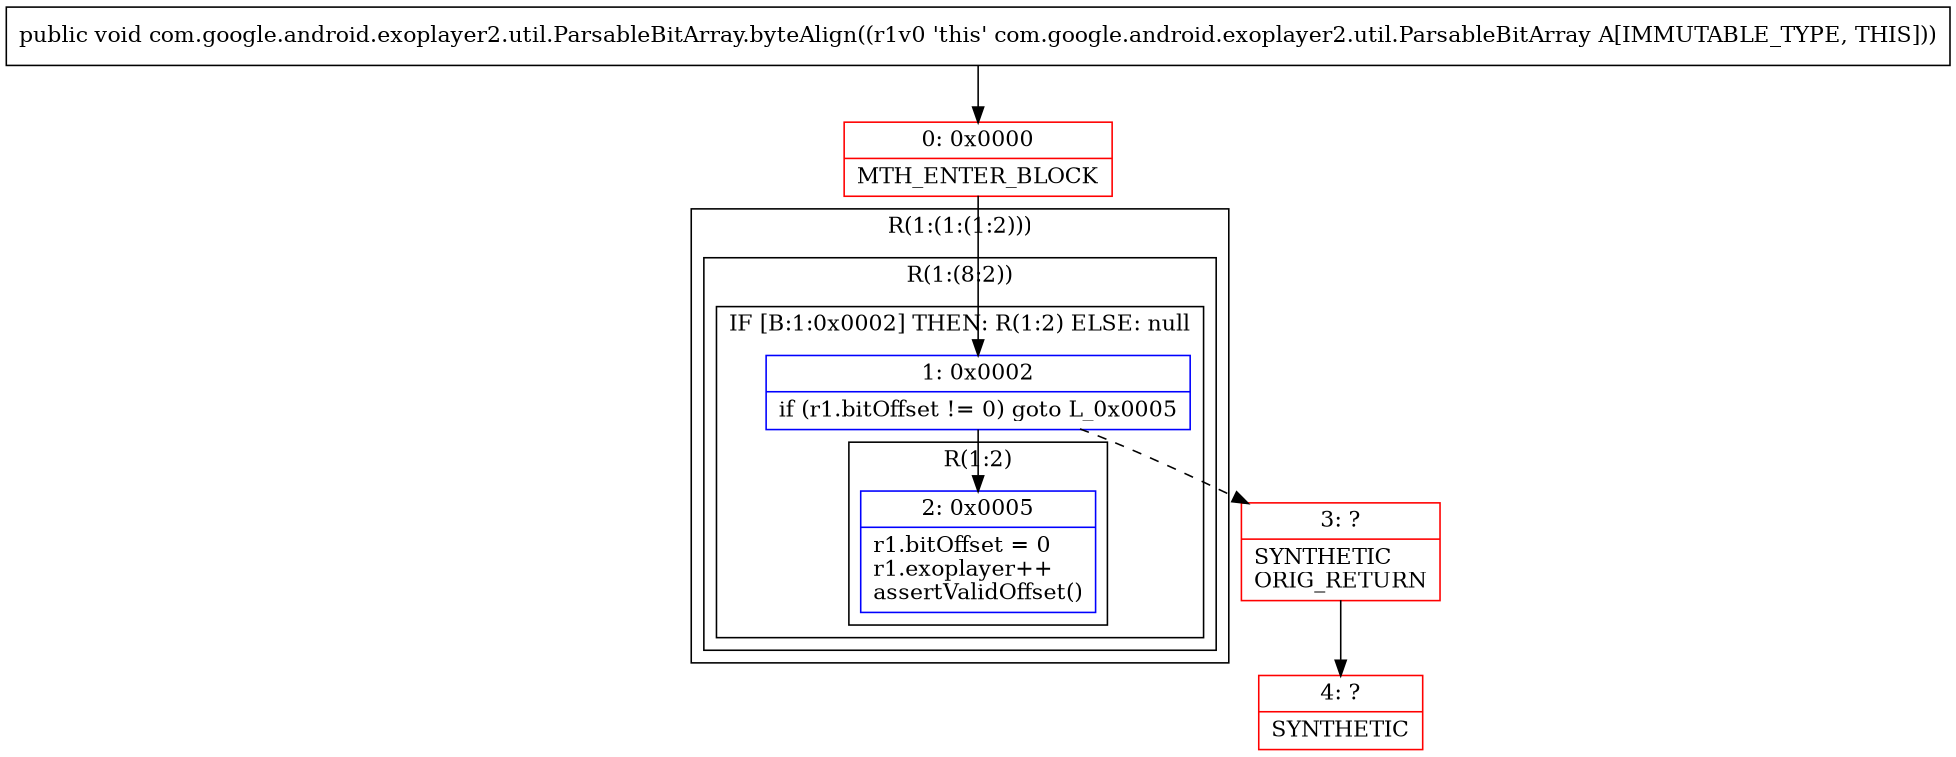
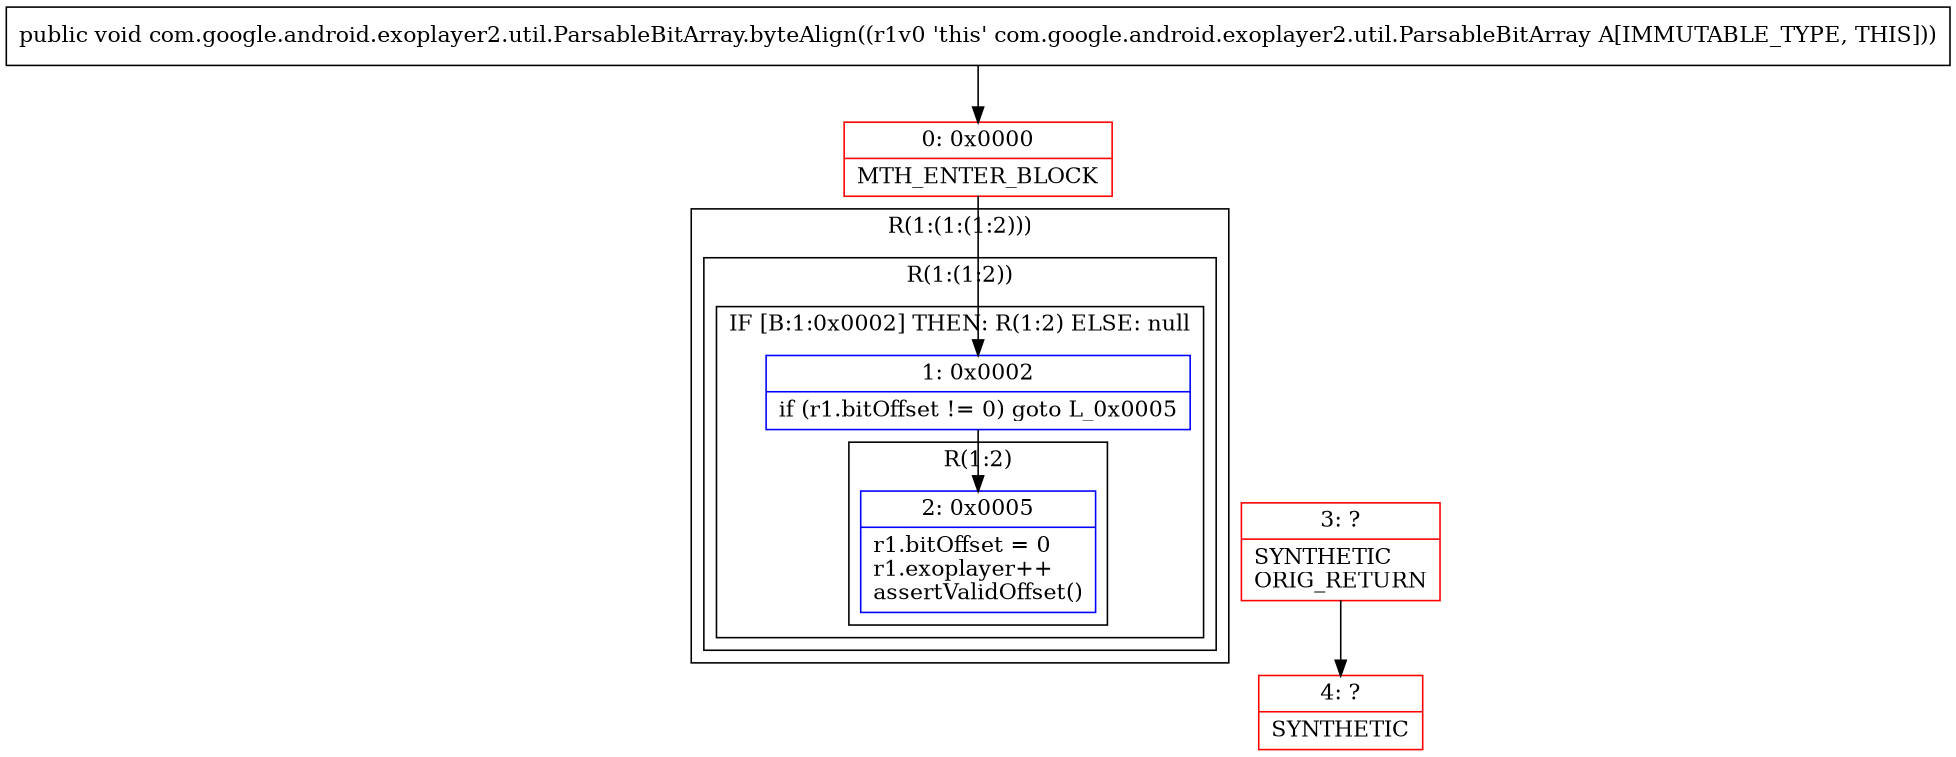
cluster "R(1:(8:2))": label "R(1:(8:2))" -> "R(1:(1:2))"
edge "1: 0x0002" -> "3: ?": removed
